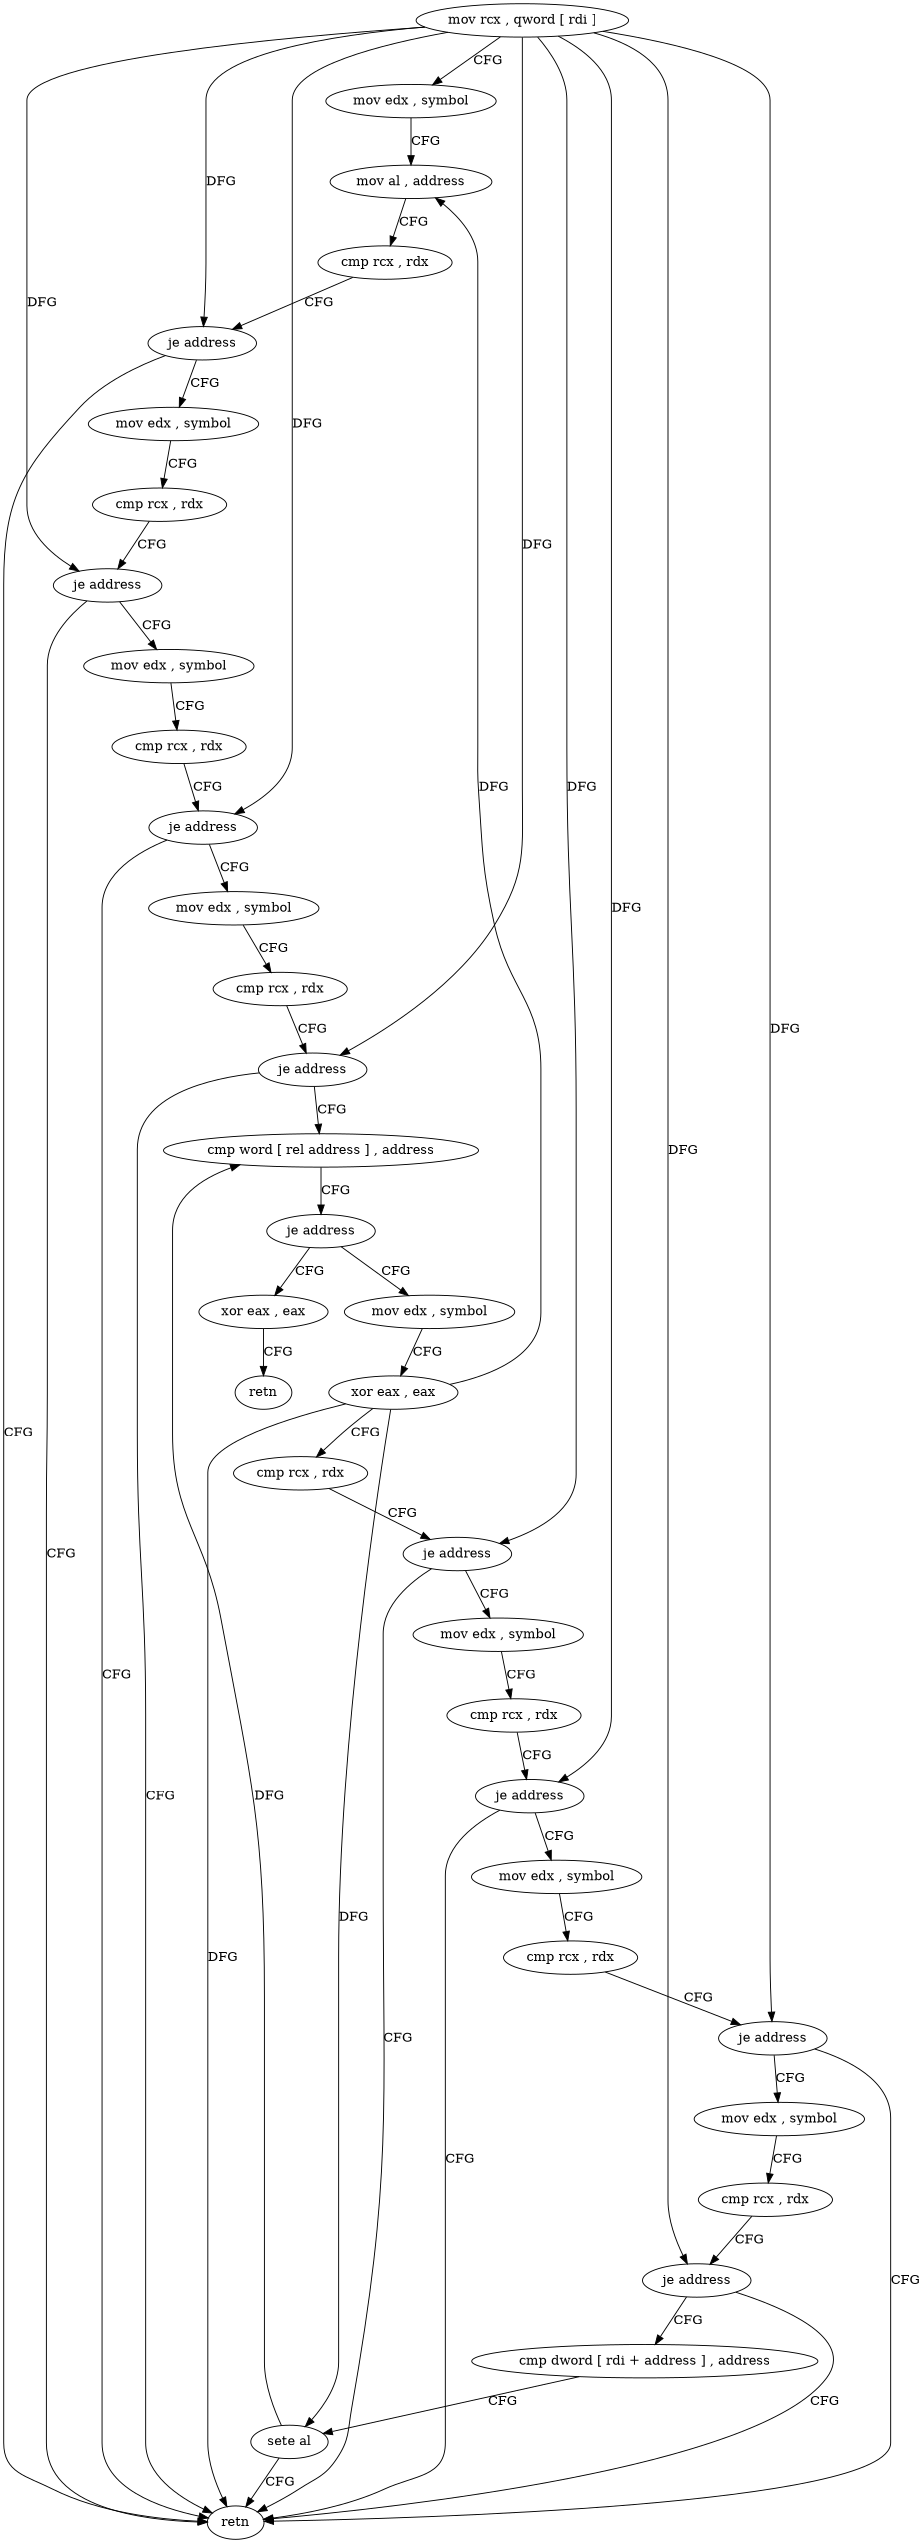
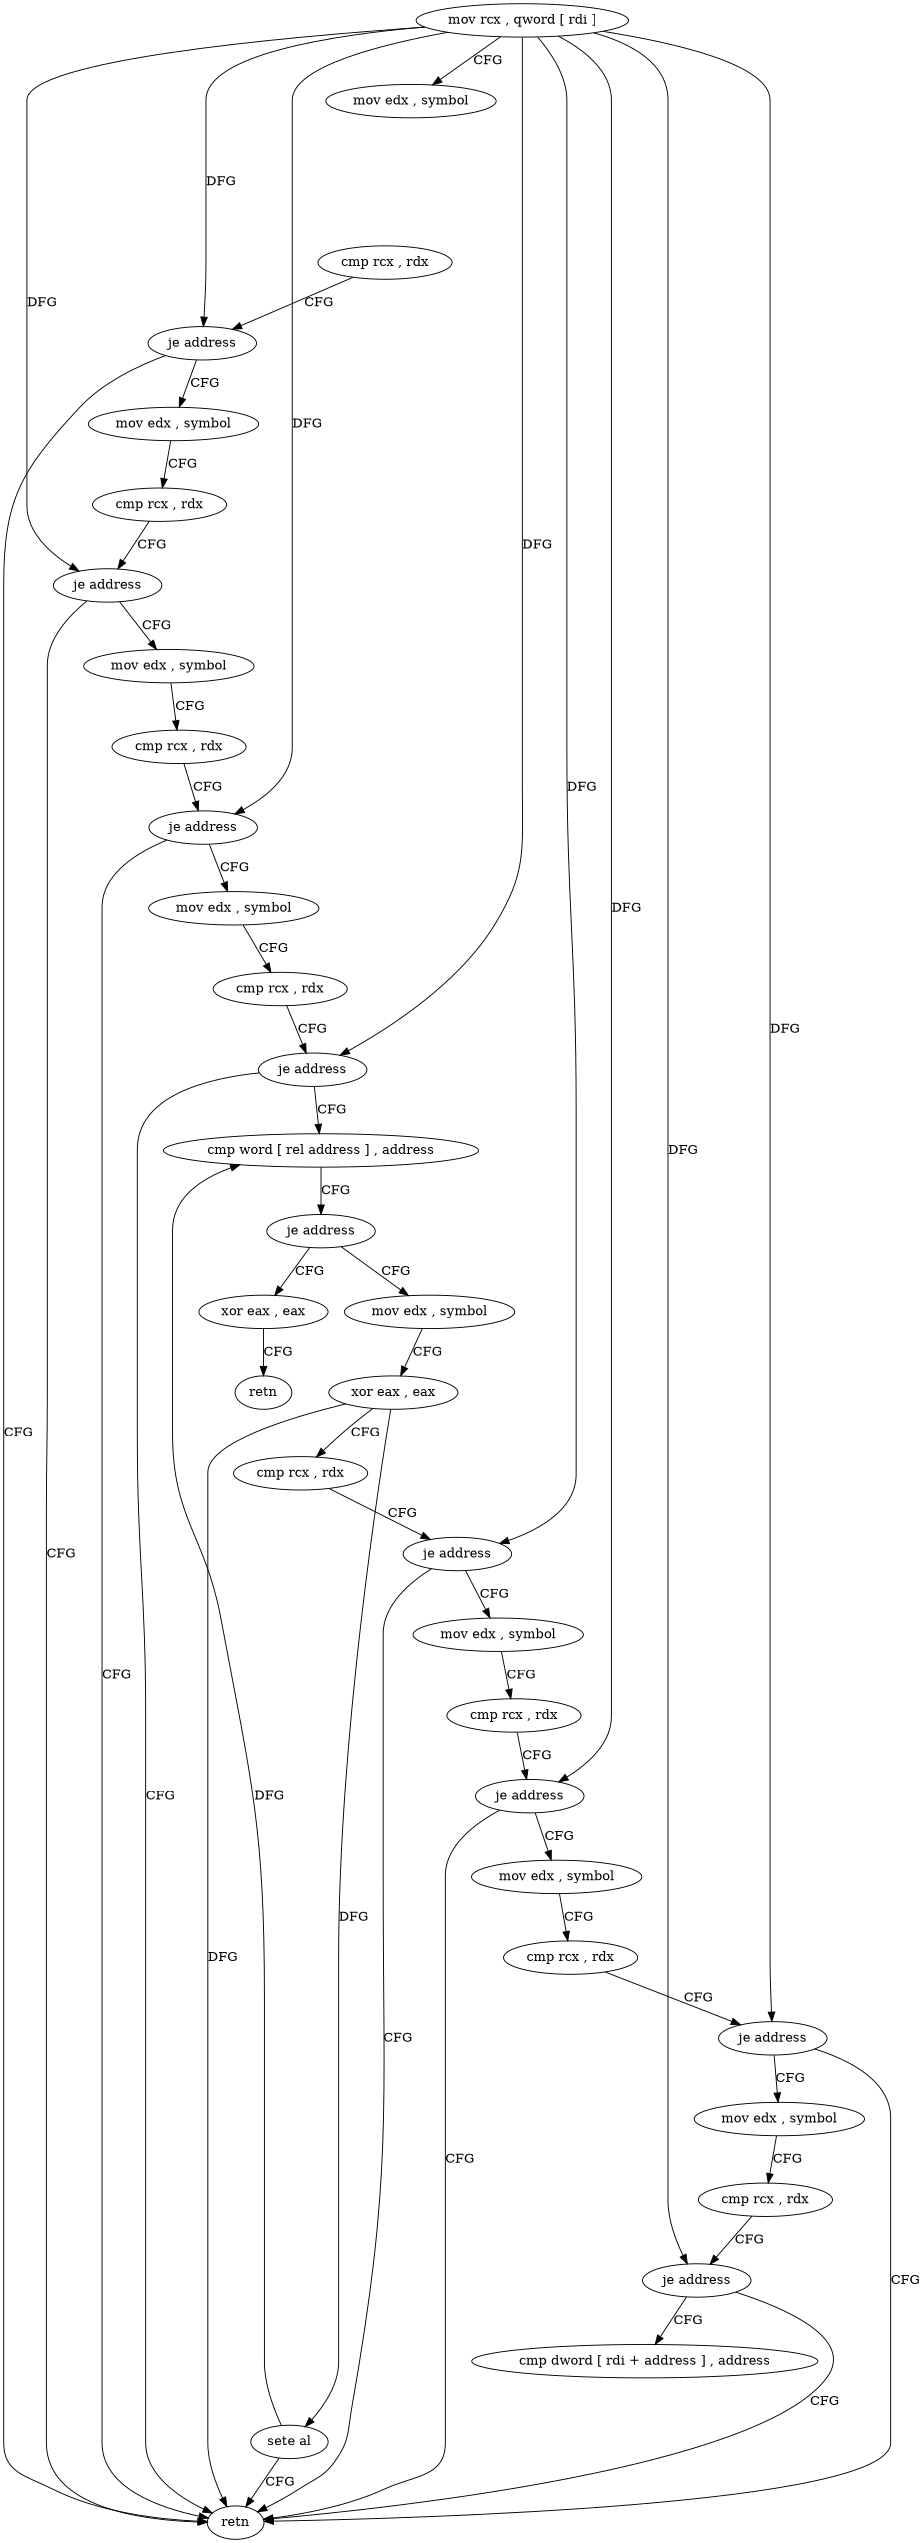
node "mov al , address": removed
edge "cmp dword [ rdi + address ] , address" -> "sete al": removed, label "CFG"
